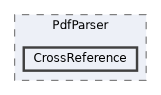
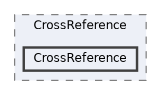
cluster "PdfParser": label "PdfParser" -> "CrossReference"
